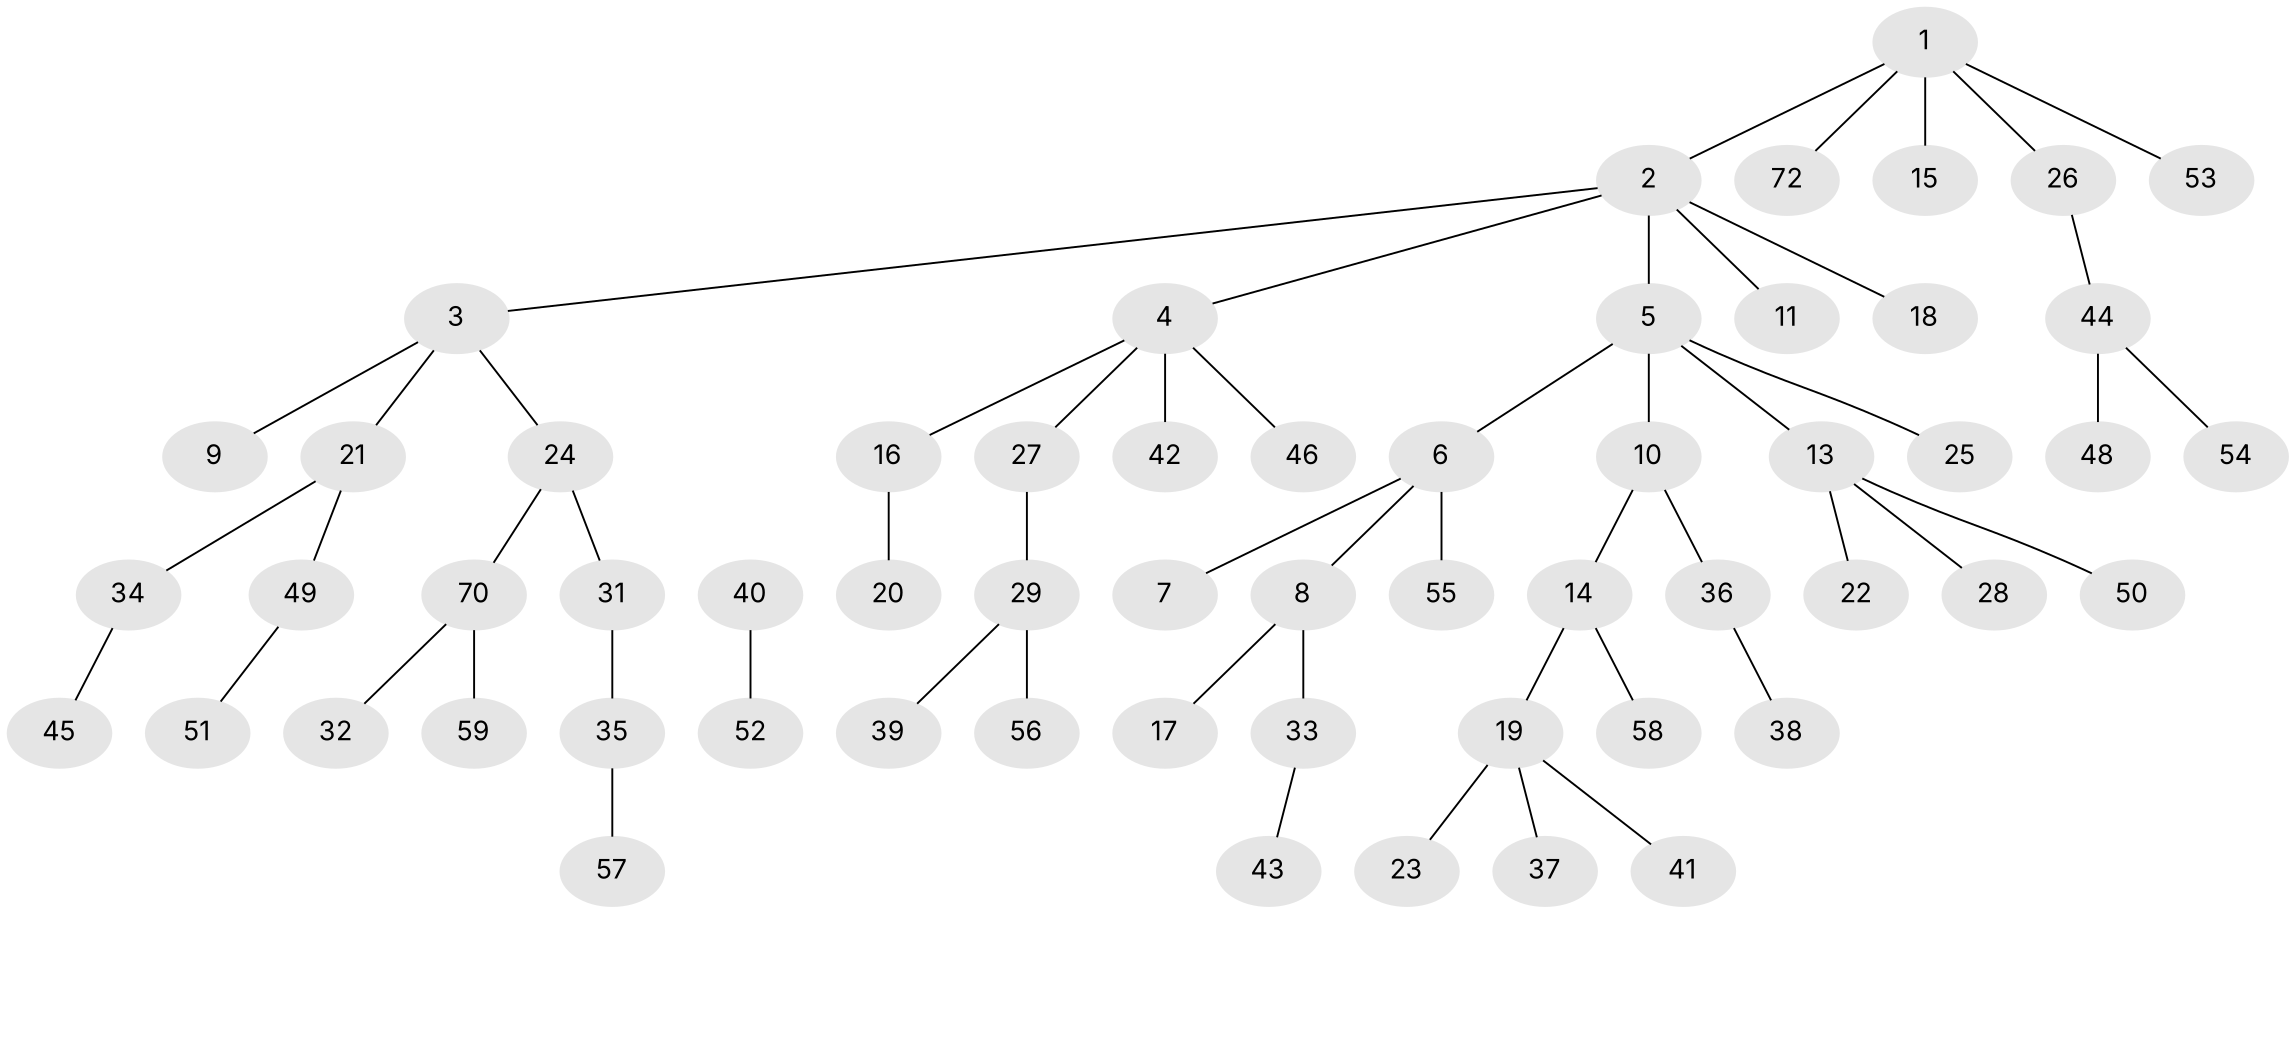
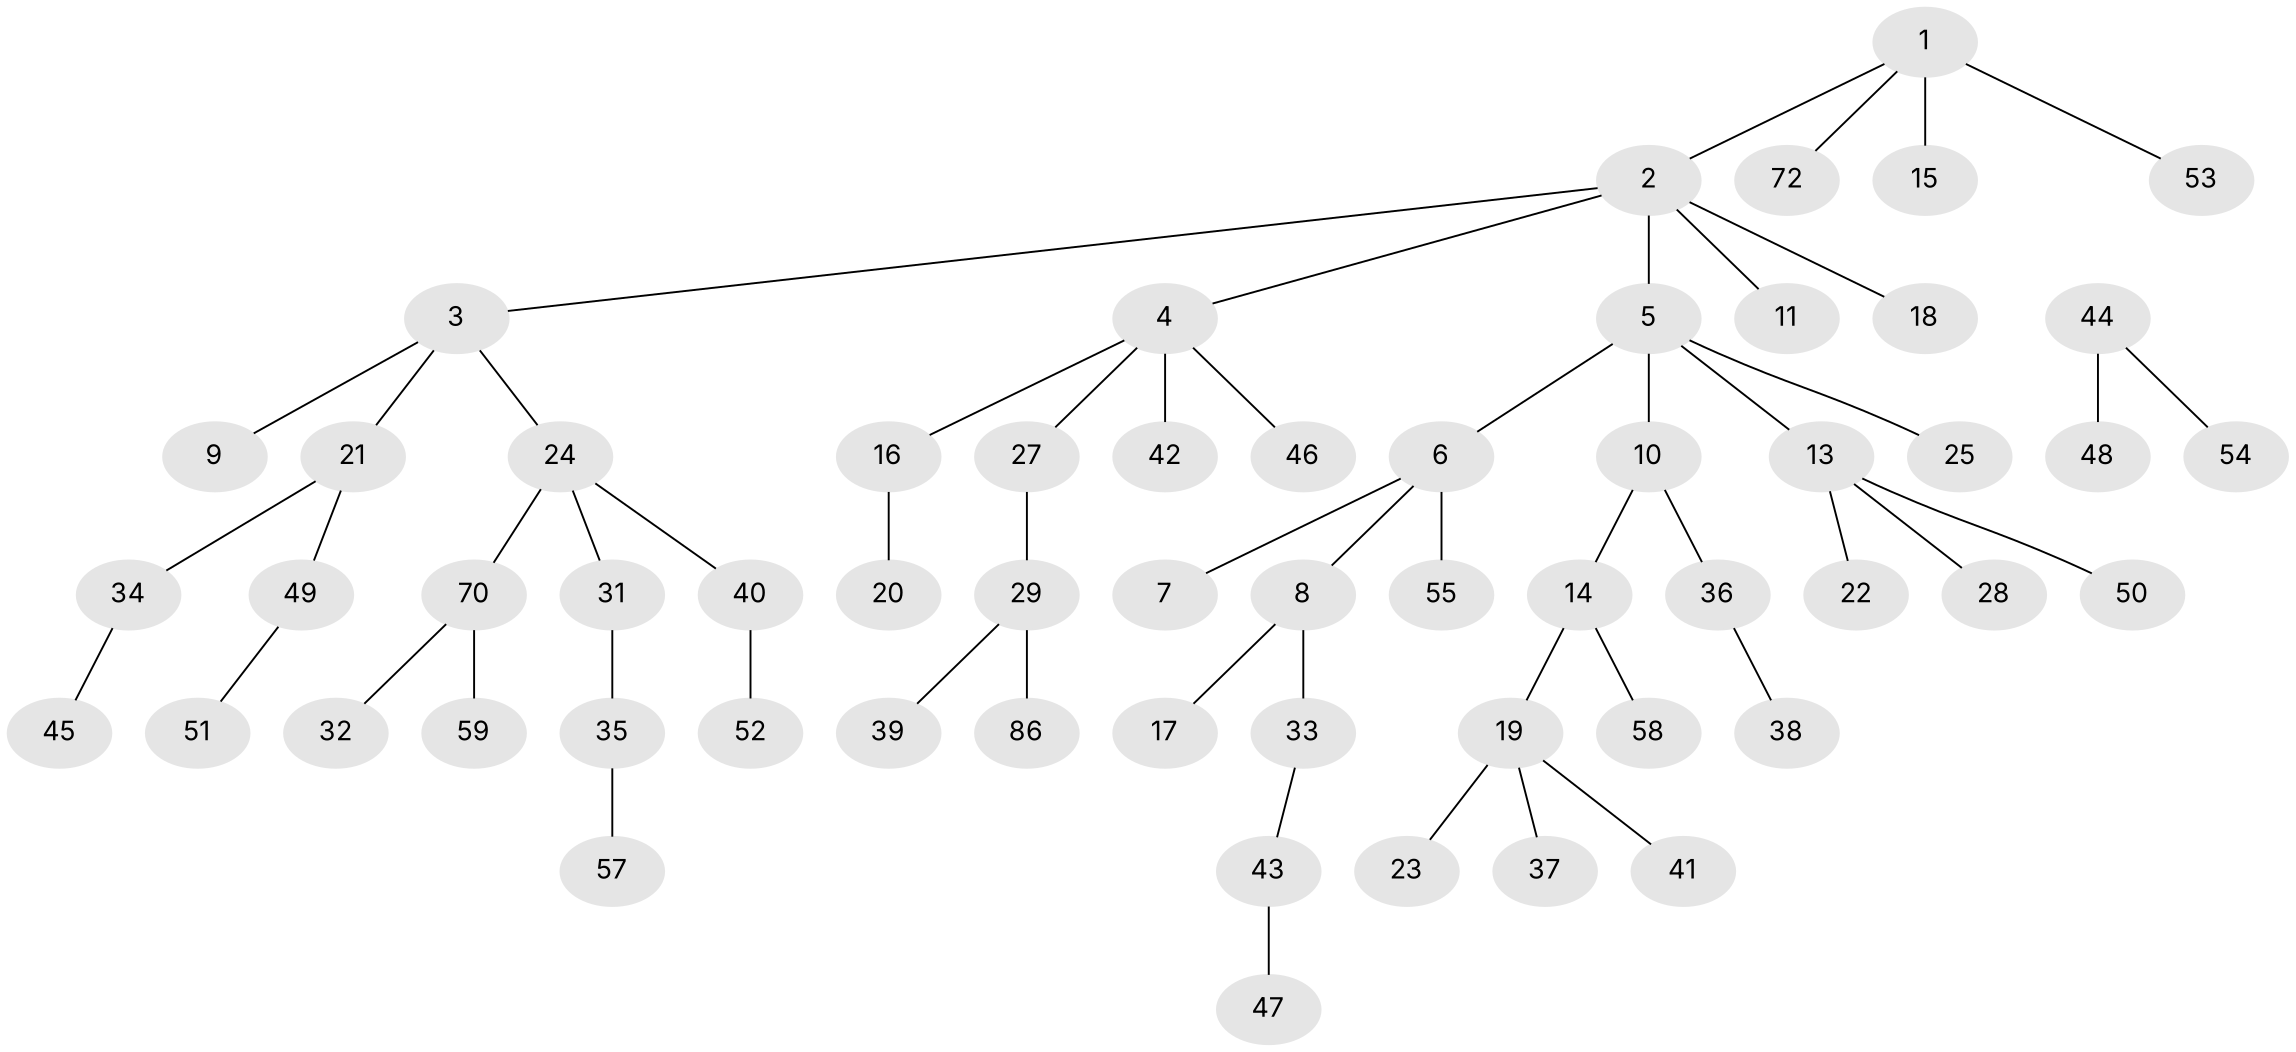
node "26": removed
edge "24" -- "40": added
node "56": label "56" -> "86"
node "47": added
